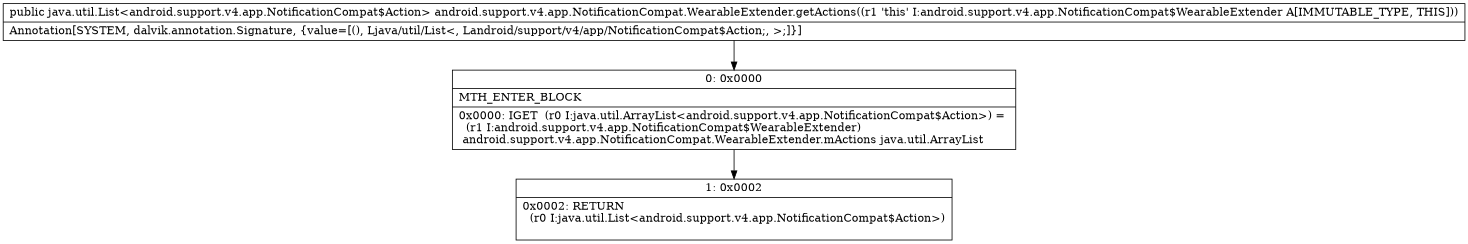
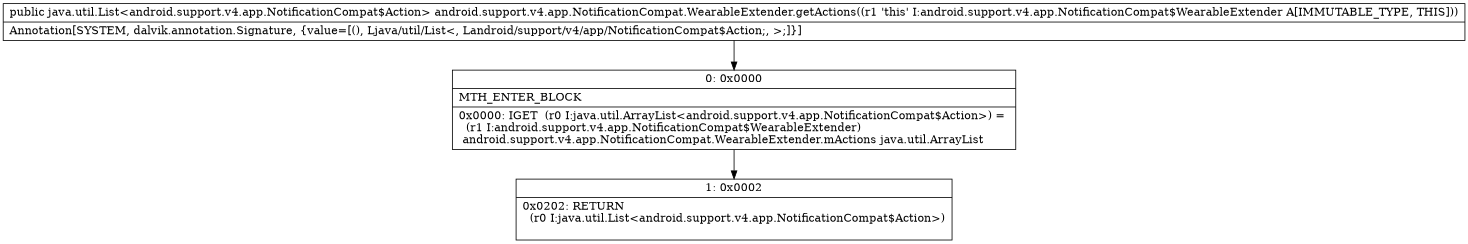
node "1: 0x0002": text "0x0002: RETURN" -> "0x0202: RETURN"
